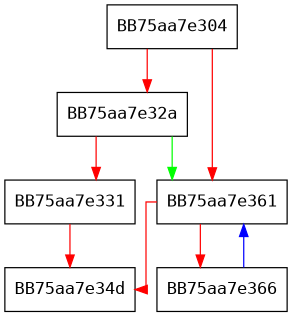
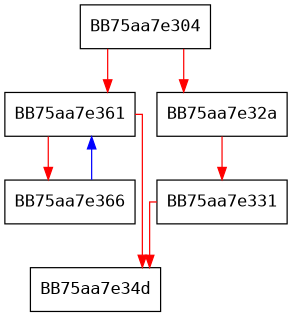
edge "BB75aa7e32a" -> "BB75aa7e361": removed
